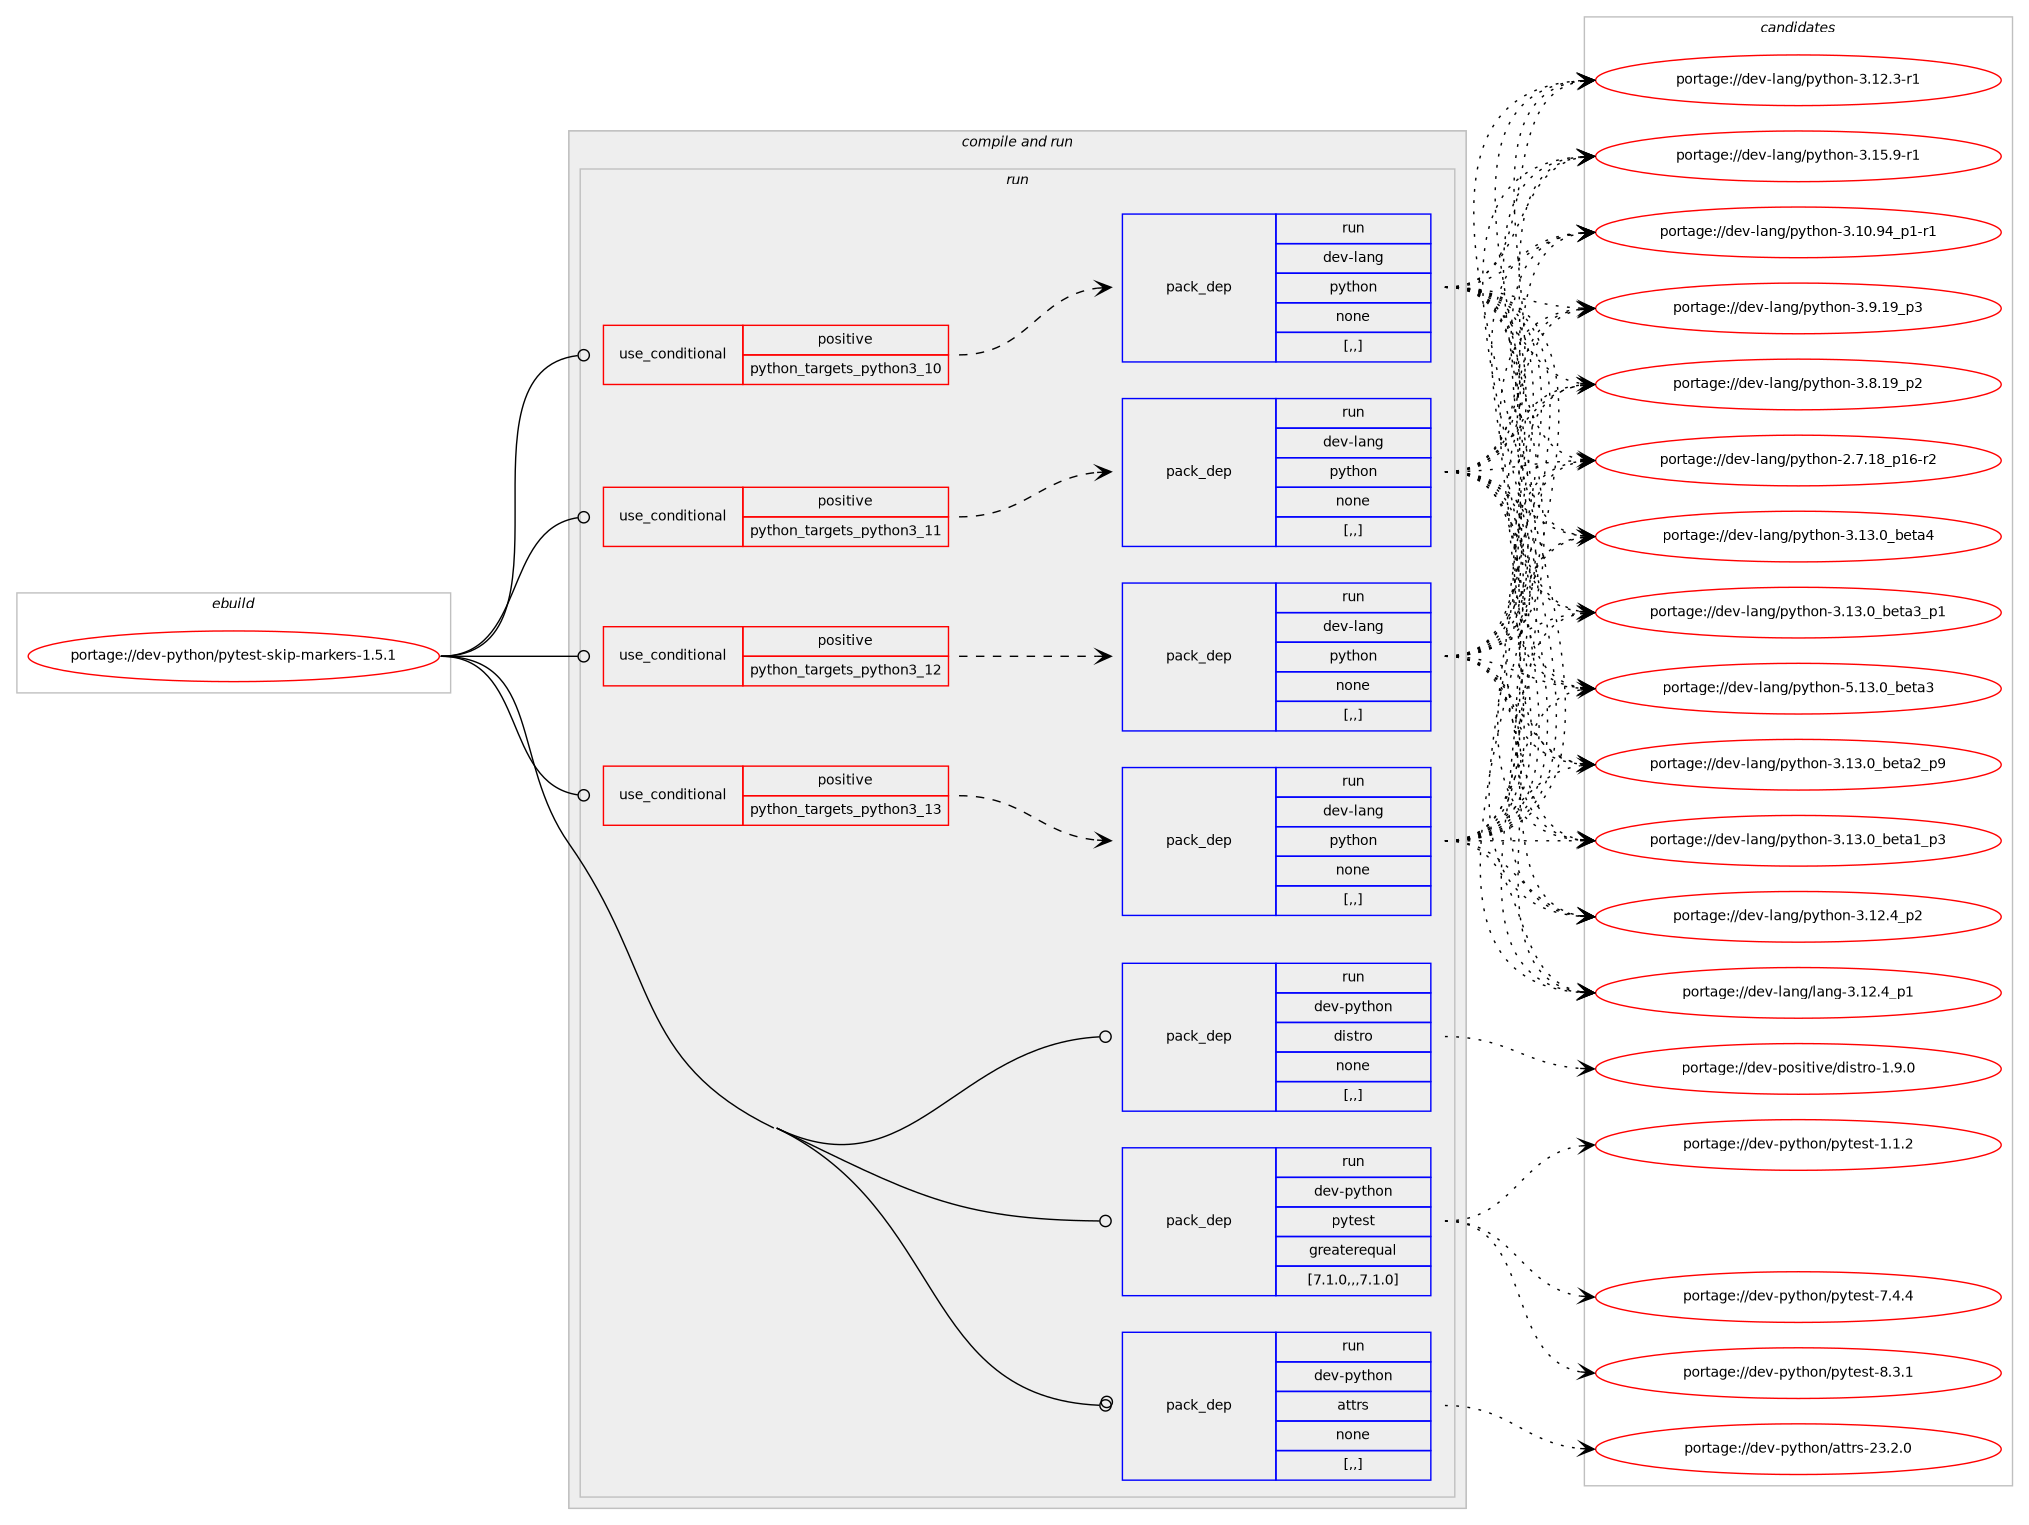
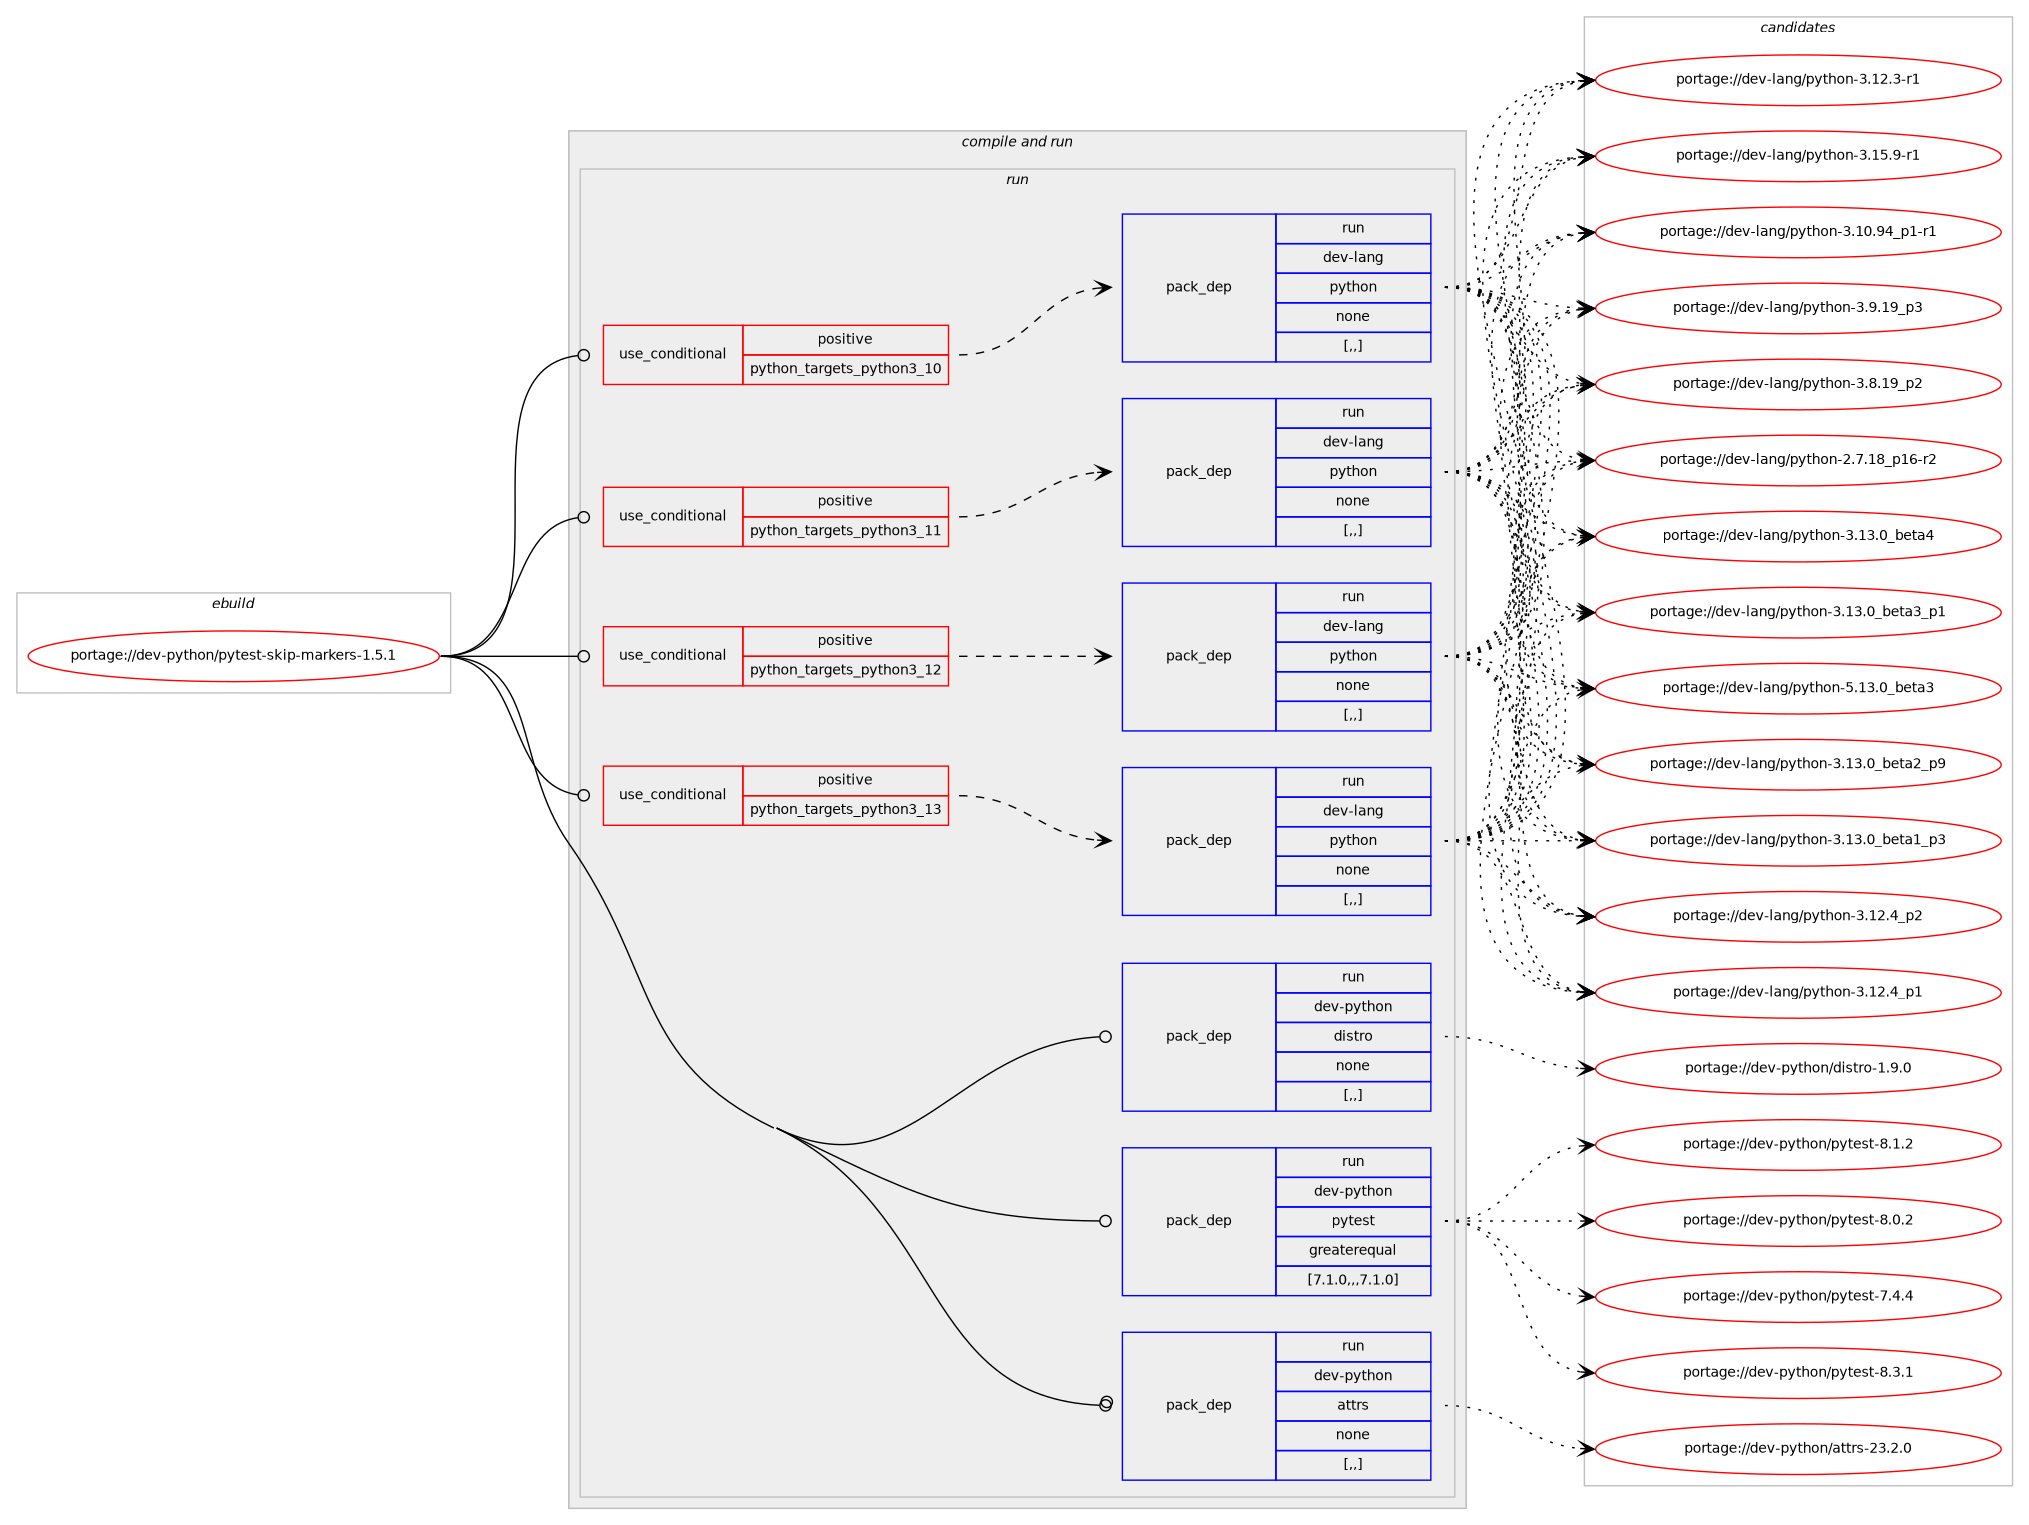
node "portage://dev-lang/lang-3.12.4_p1": label "portage://dev-lang/lang-3.12.4_p1" -> "portage://dev-lang/python-3.12.4_p1"
node "portage://dev-positive/distro-1.9.0": label "portage://dev-positive/distro-1.9.0" -> "portage://dev-python/distro-1.9.0"
node "portage://dev-python/pytest-1.1.2": label "portage://dev-python/pytest-1.1.2" -> "portage://dev-python/pytest-8.1.2"
node "portage://dev-python/pytest-8.0.2": added
